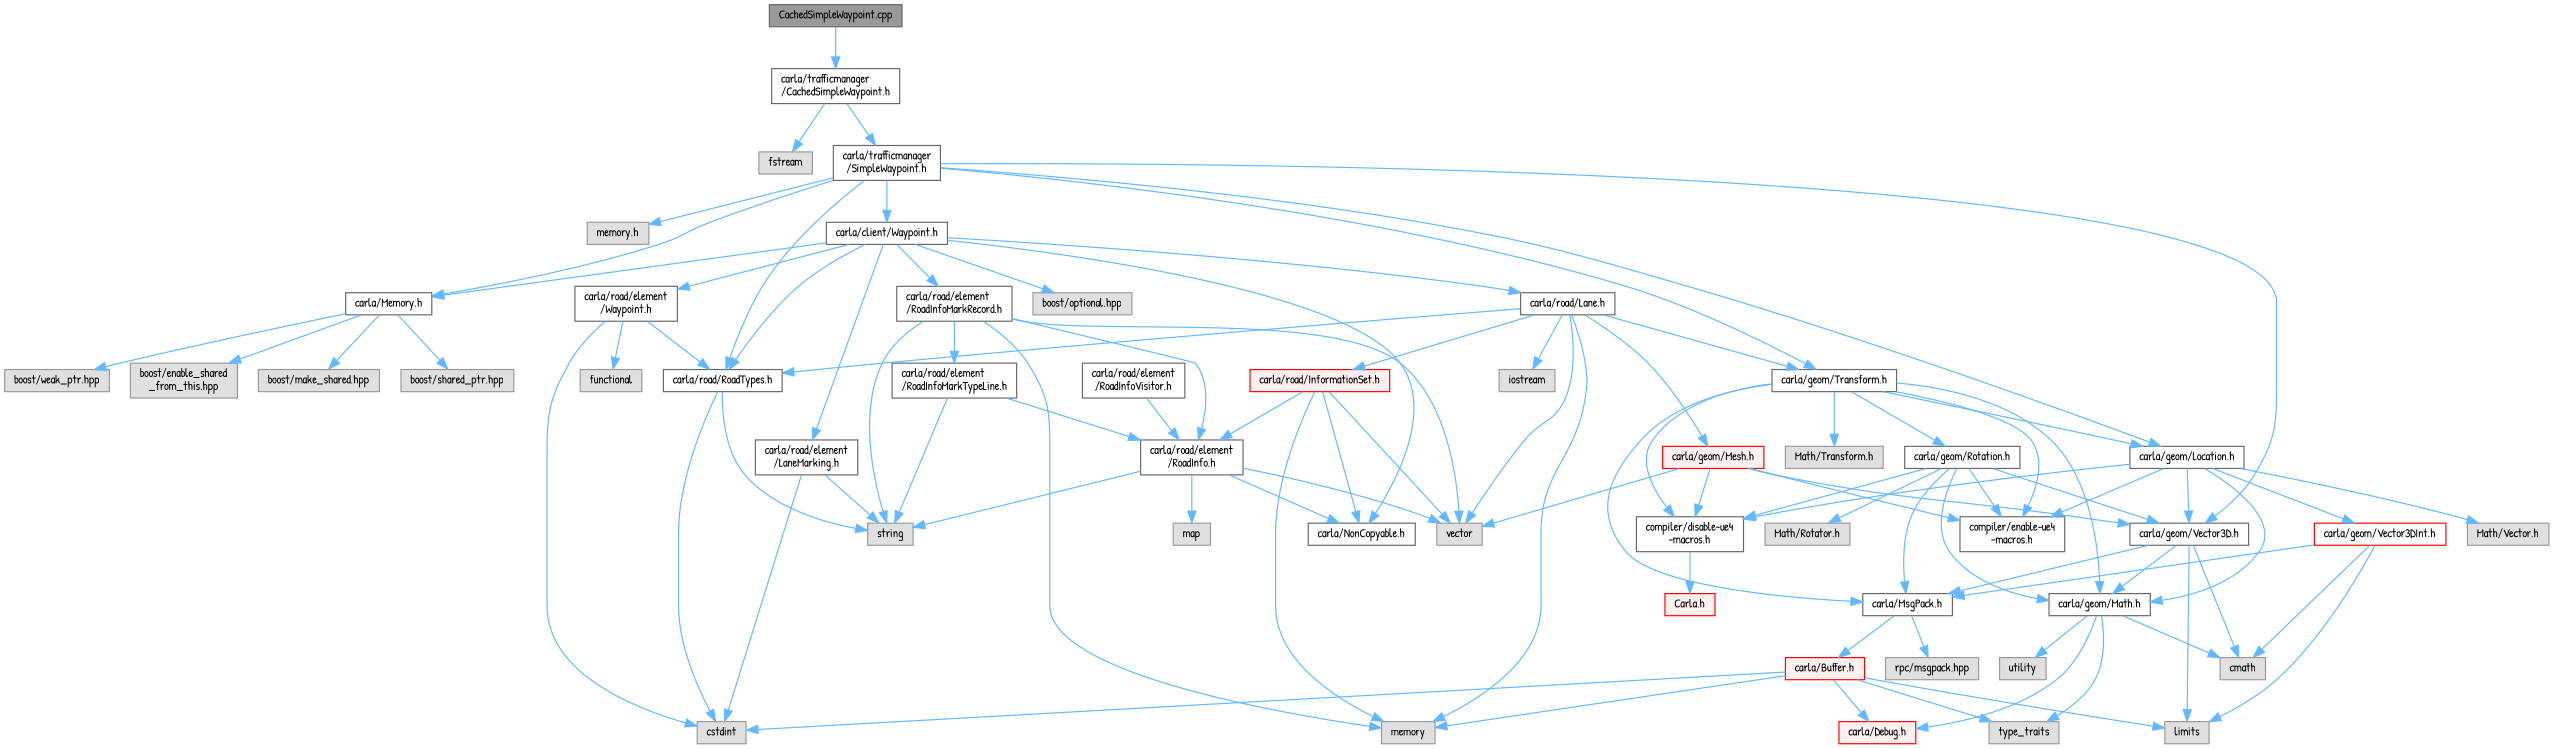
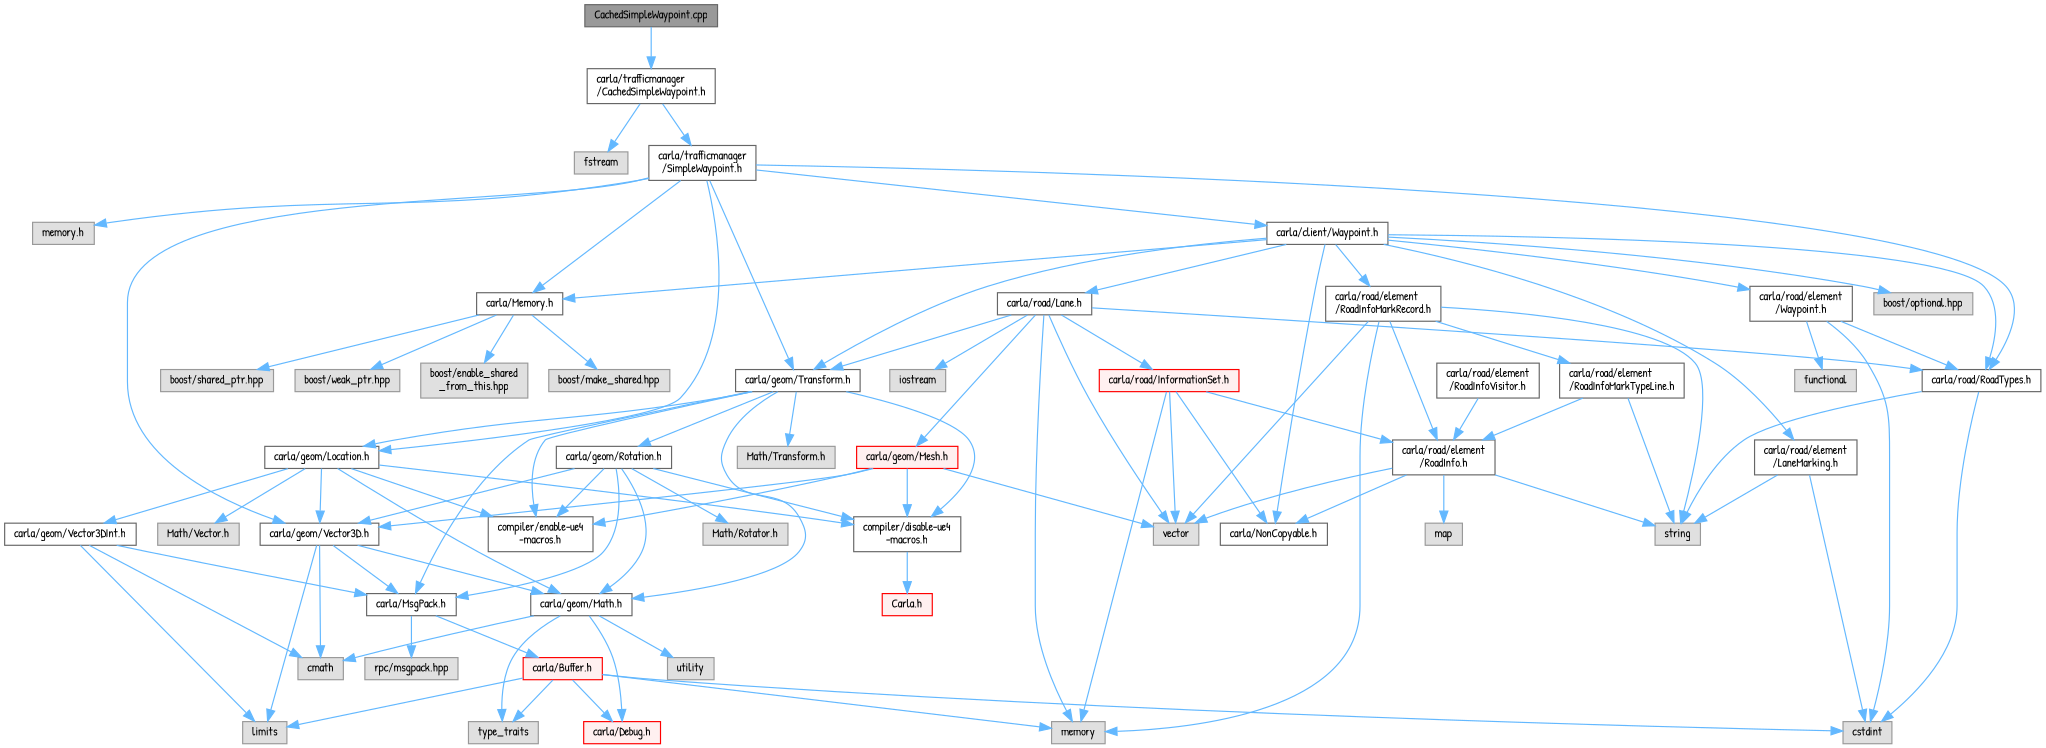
edge "carla/client/Waypoint.h" -> "carla/geom/Transform.h": added
node "carla/geom/Vector3DInt.h": color red -> grey40
